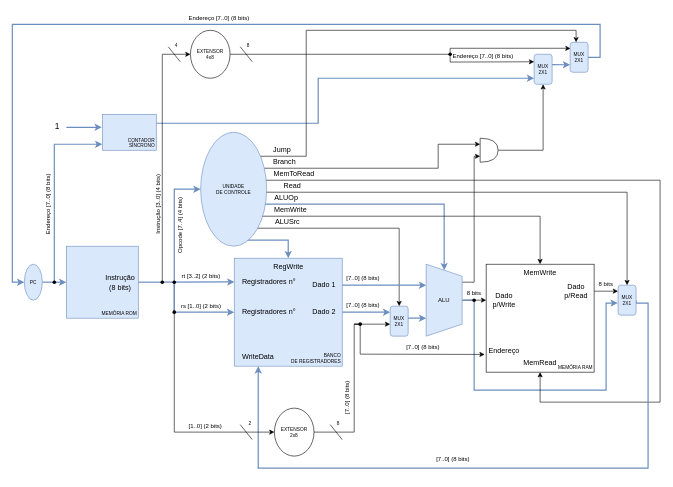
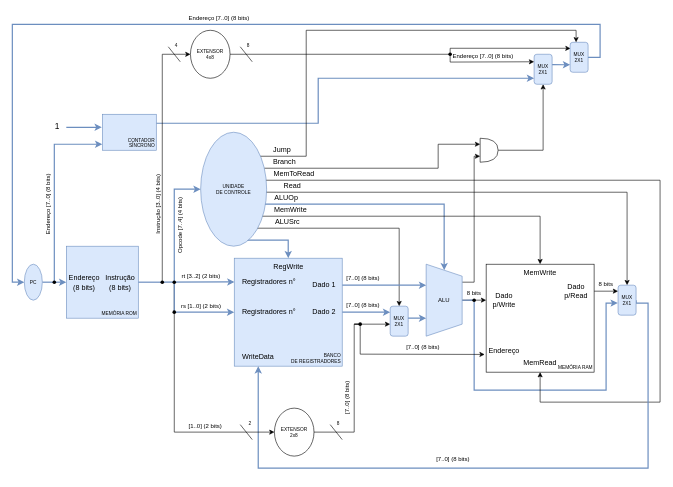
node "Endereço (8 bits)": added
